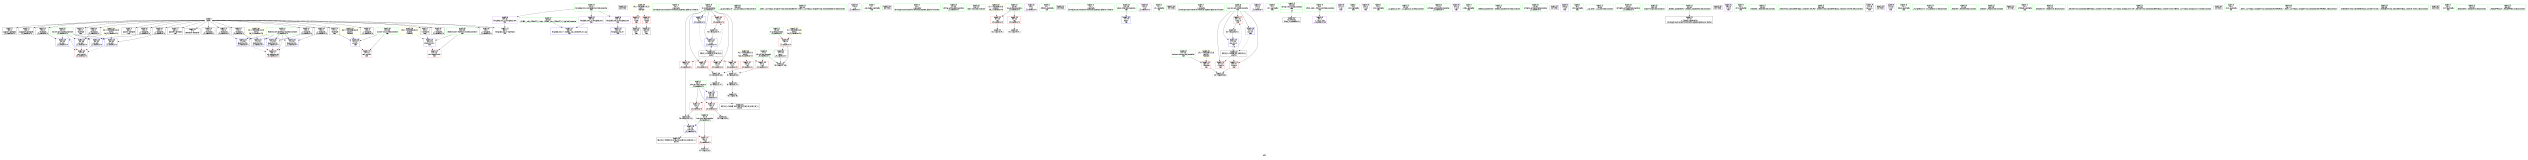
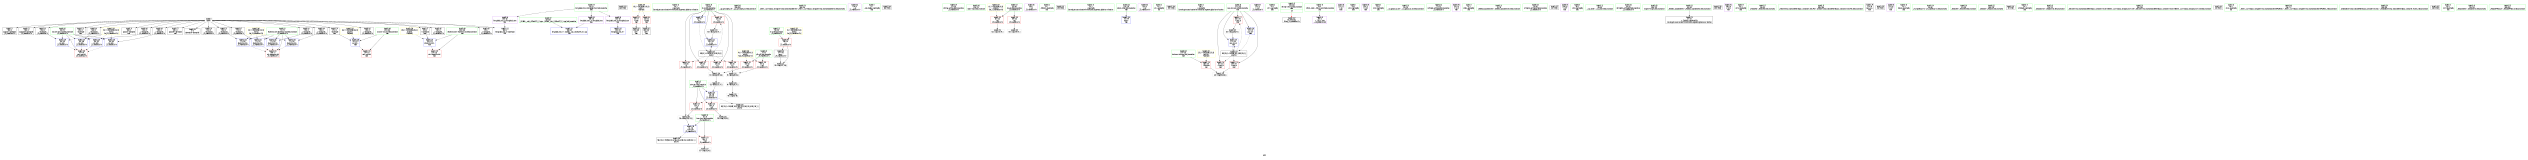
node "NodeID: 15": removed
edge "NodeID: 26" -> "NodeID: 215": now "NodeID: 26" -> "NodeID: 101"
